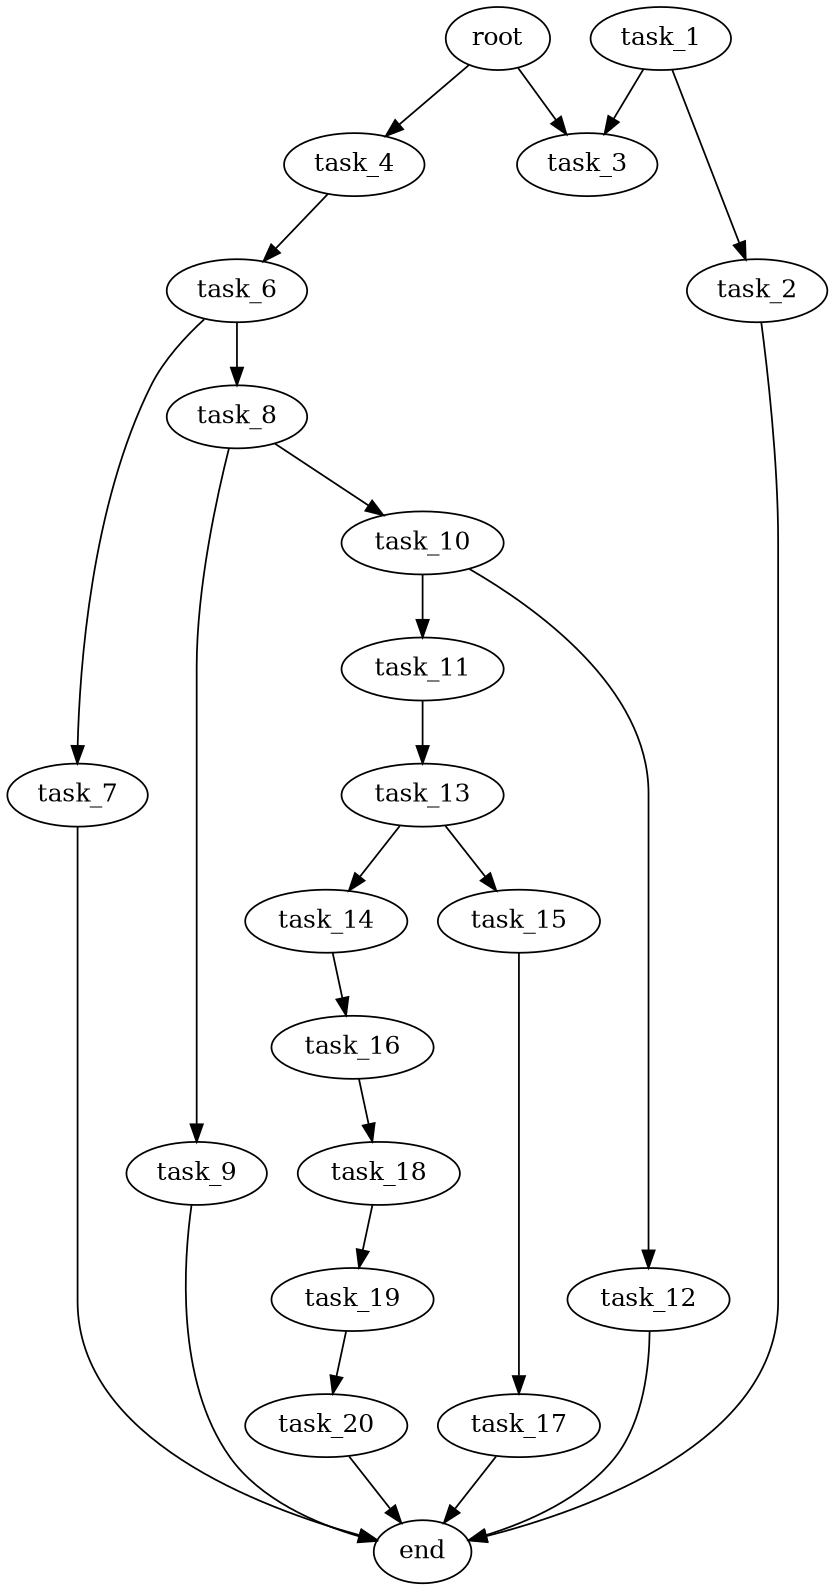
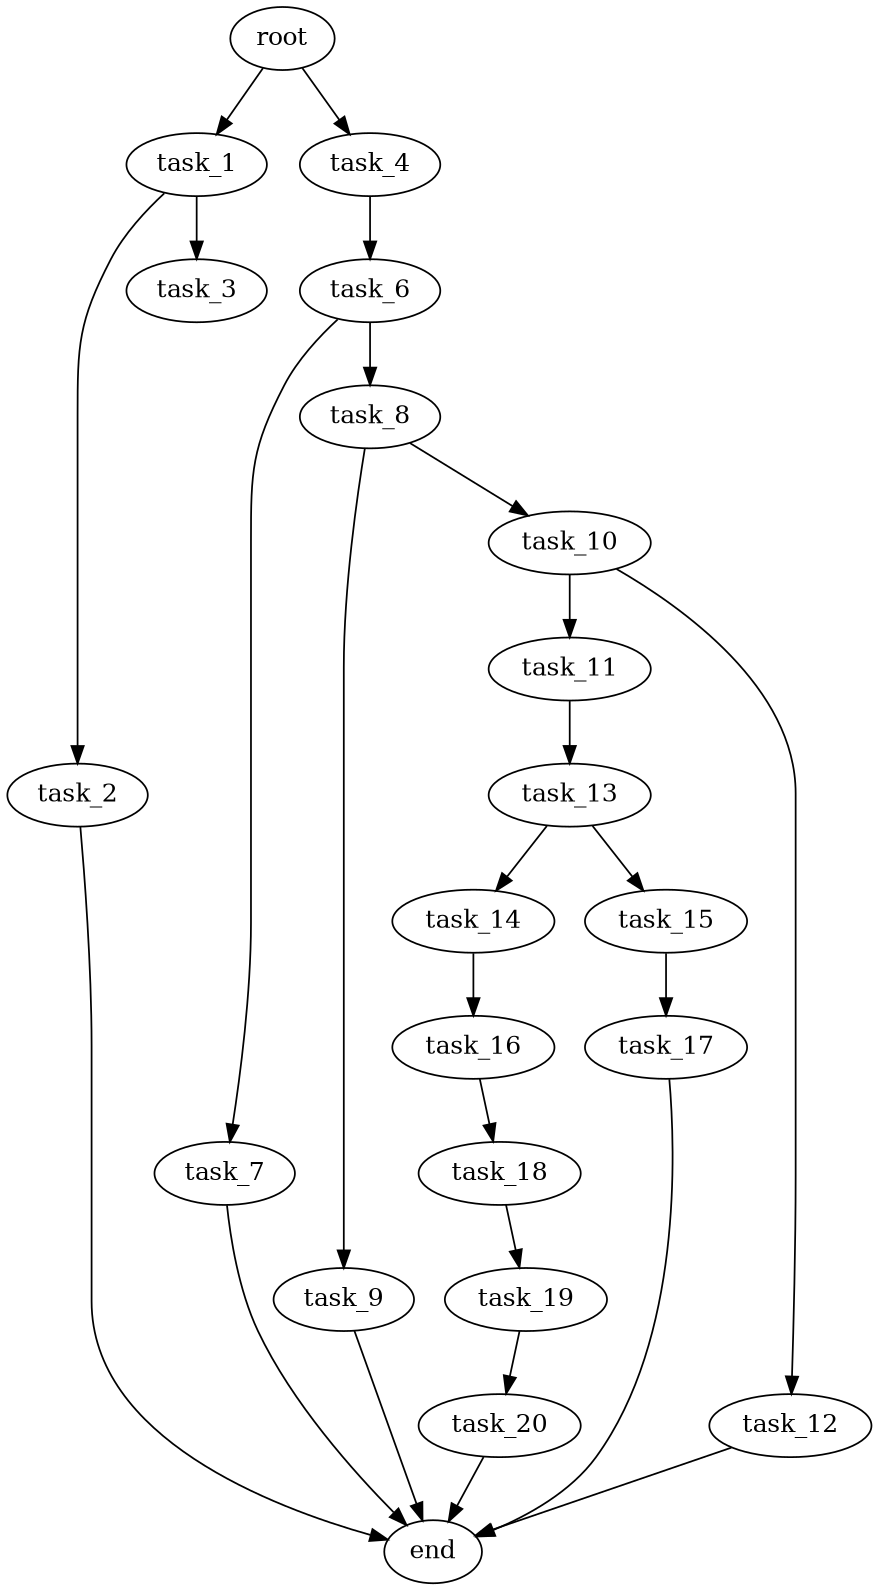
edge "root" -> "task_3": now "root" -> "task_1"
